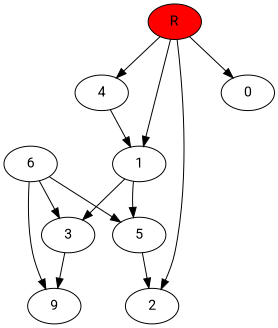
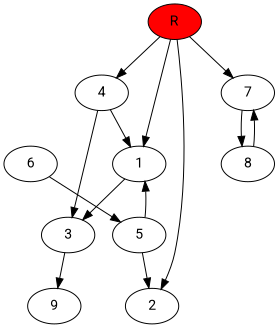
node "0": label "0" -> "7"
node "8": added
edge "1" -> "5": reversed
edge "6" -> "3": now "4" -> "3"
edge "6" -> "9": removed
